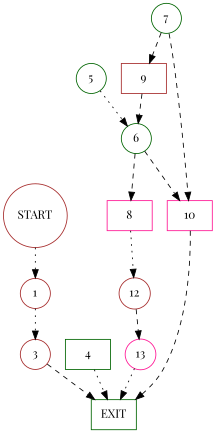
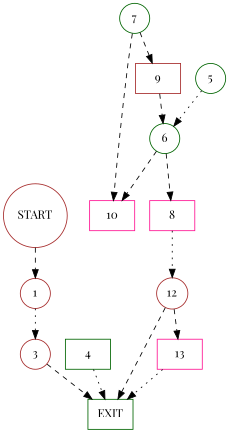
edge "START" -> "1": style dotted -> dashed
edge "10" -> "EXIT": now "12" -> "EXIT"
node "13": shape circle -> box
